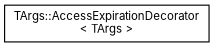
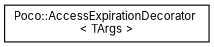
node "TArgs::AccessExpirationDecorator < TArgs >": label "TArgs::AccessExpirationDecorator < TArgs >" -> "Poco::AccessExpirationDecorator < TArgs >"
